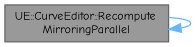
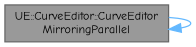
node "UE::CurveEditor::Recompute MirroringParallel": label "UE::CurveEditor::Recompute MirroringParallel" -> "UE::CurveEditor::CurveEditor MirroringParallel"
